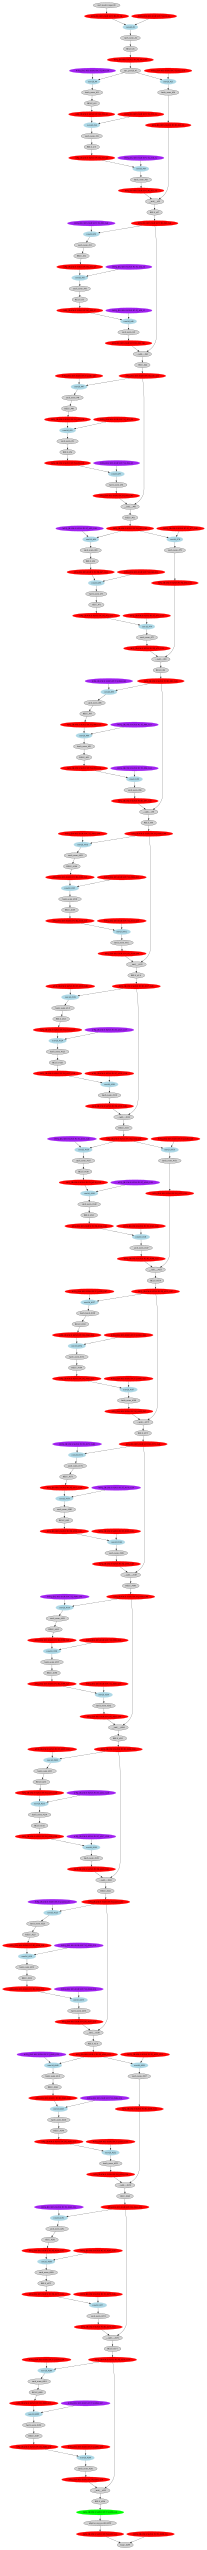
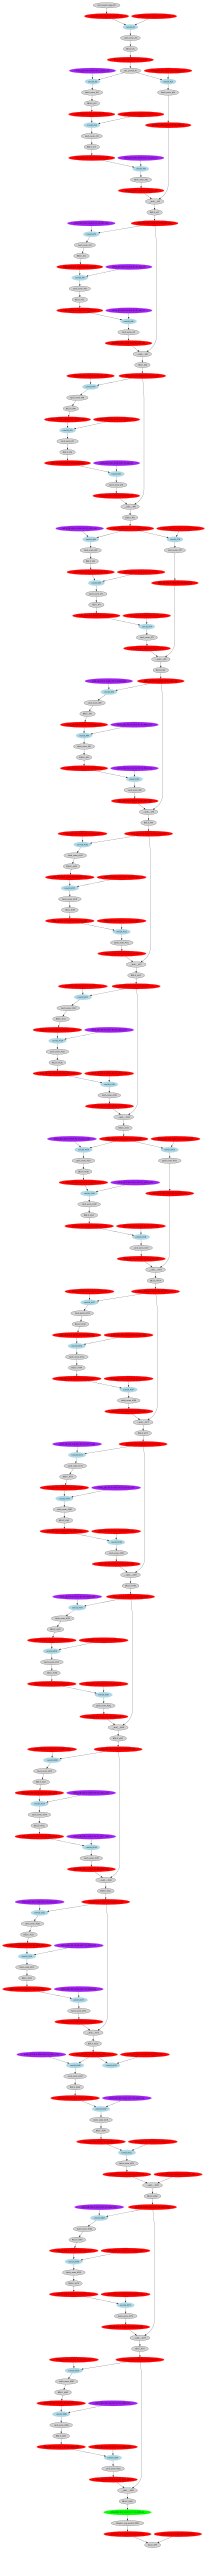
node "batch_norm_#257": removed
